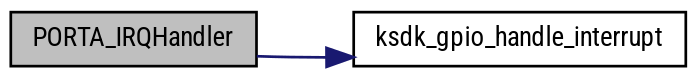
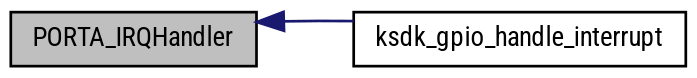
edge "PORTA_IRQHandler" -> "ksdk_gpio_handle_interrupt": reversed
